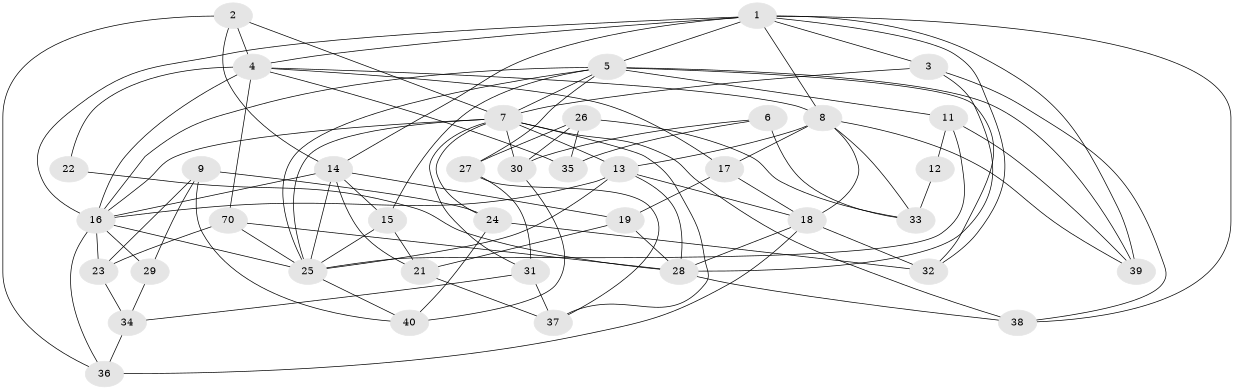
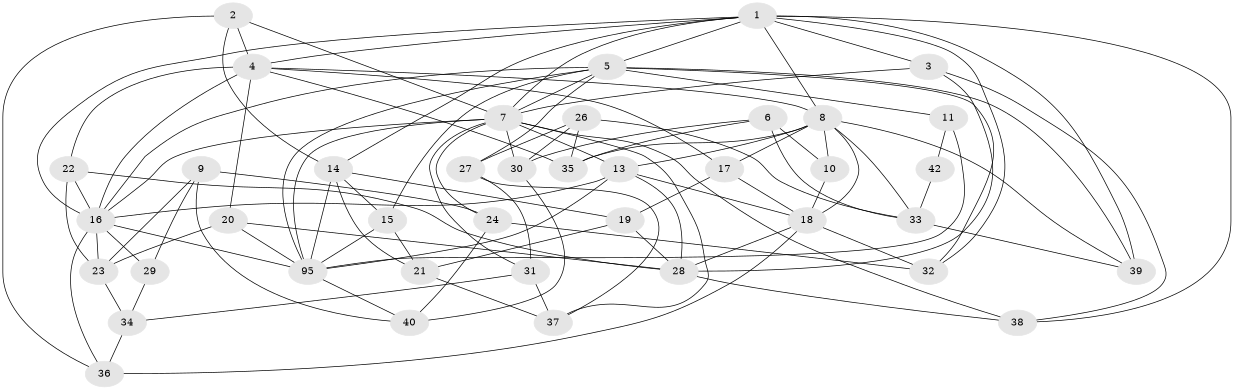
edge "1" -- "7": added
edge "8" -- "35": added
node "10": added
node "12": label "12" -> "42"
edge "11" -- "39": now "33" -- "39"
edge "14" -- "16": now "22" -- "16"
node "70": label "70" -> "20"
edge "22" -- "23": added
node "25": label "25" -> "95"
